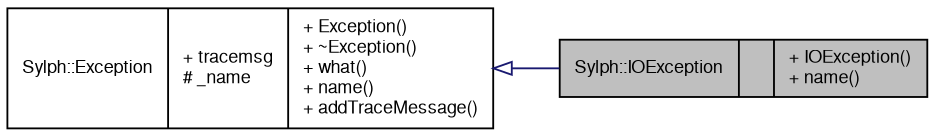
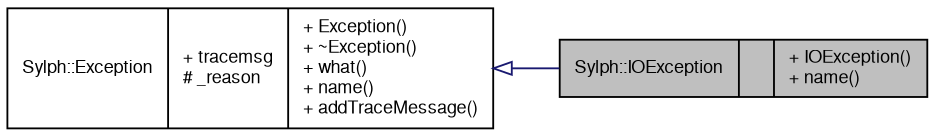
node "Sylph::Exception": text "# _name" -> "# _reason"
